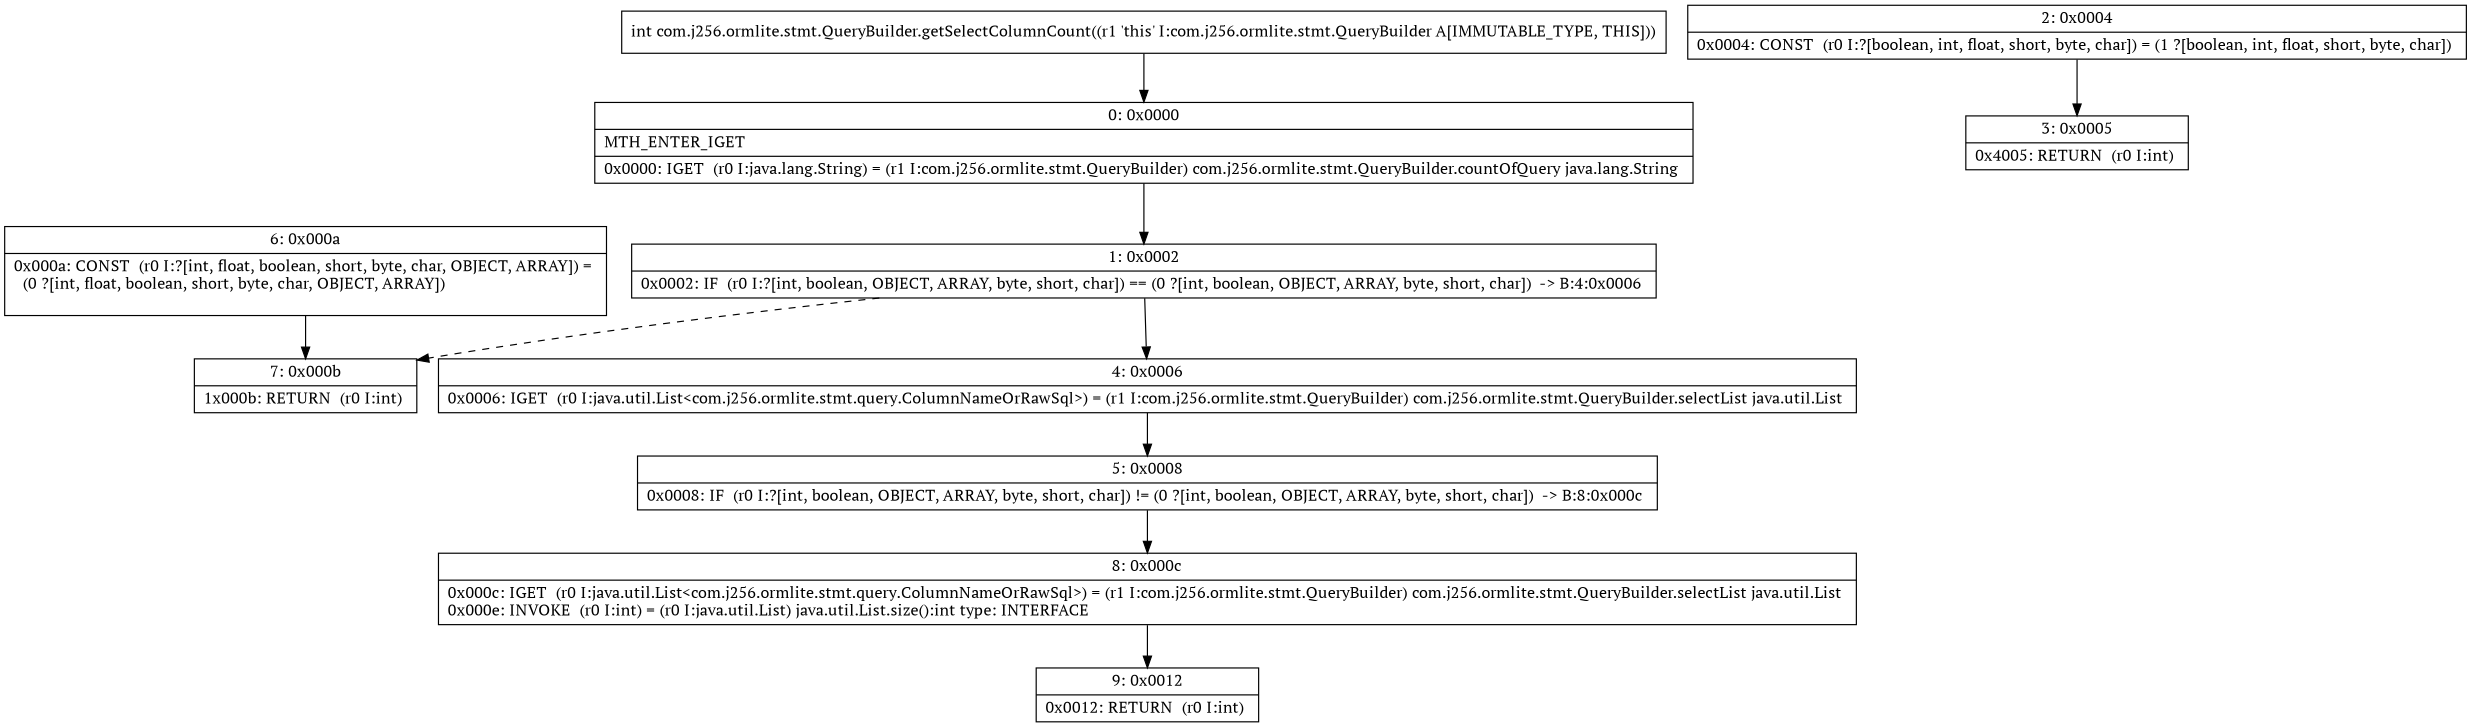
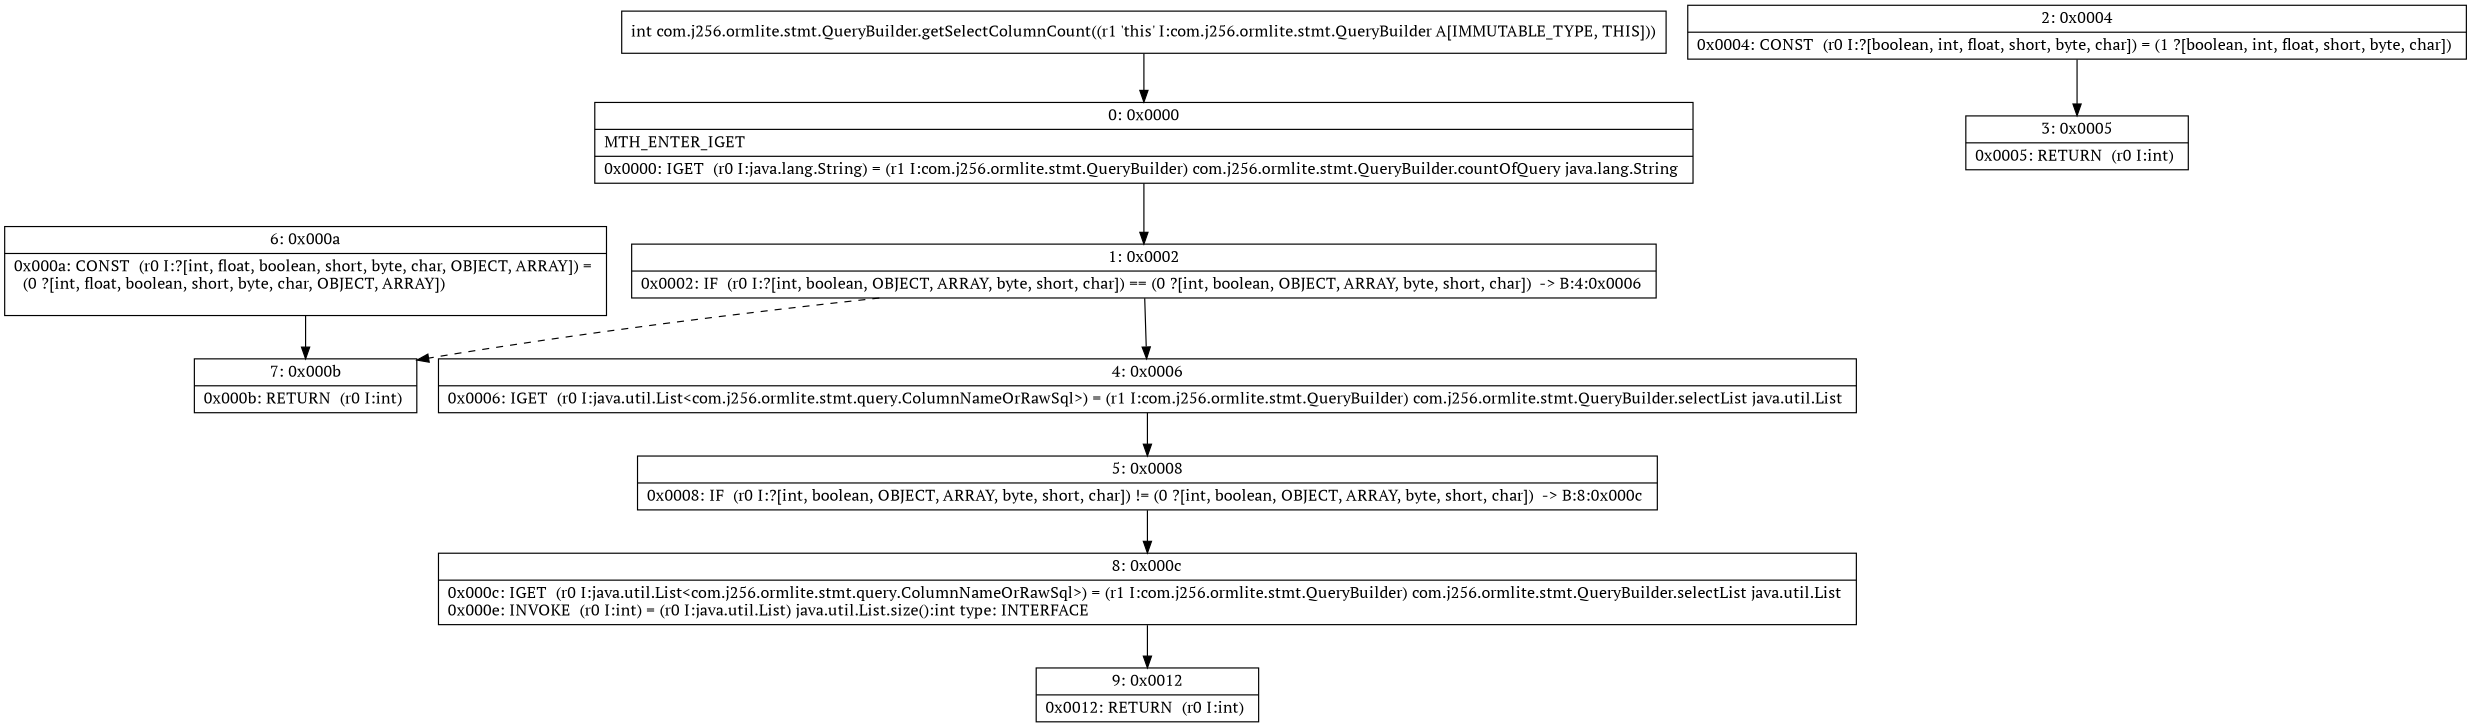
node "3: 0x0005": text "0x4005: RETURN  (r0 I:int)" -> "0x0005: RETURN  (r0 I:int)"
node "7: 0x000b": text "1x000b: RETURN  (r0 I:int)" -> "0x000b: RETURN  (r0 I:int)"
